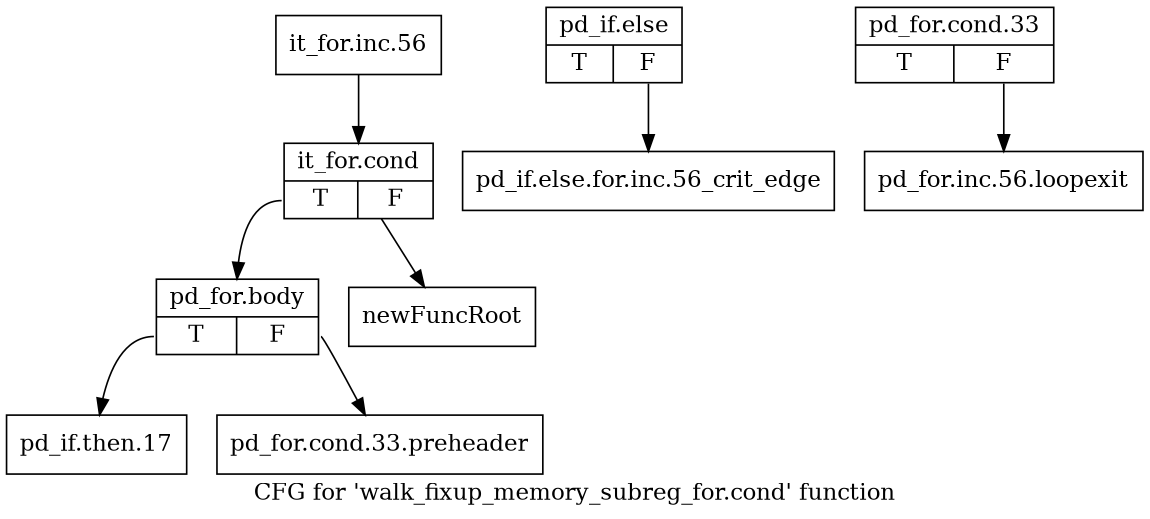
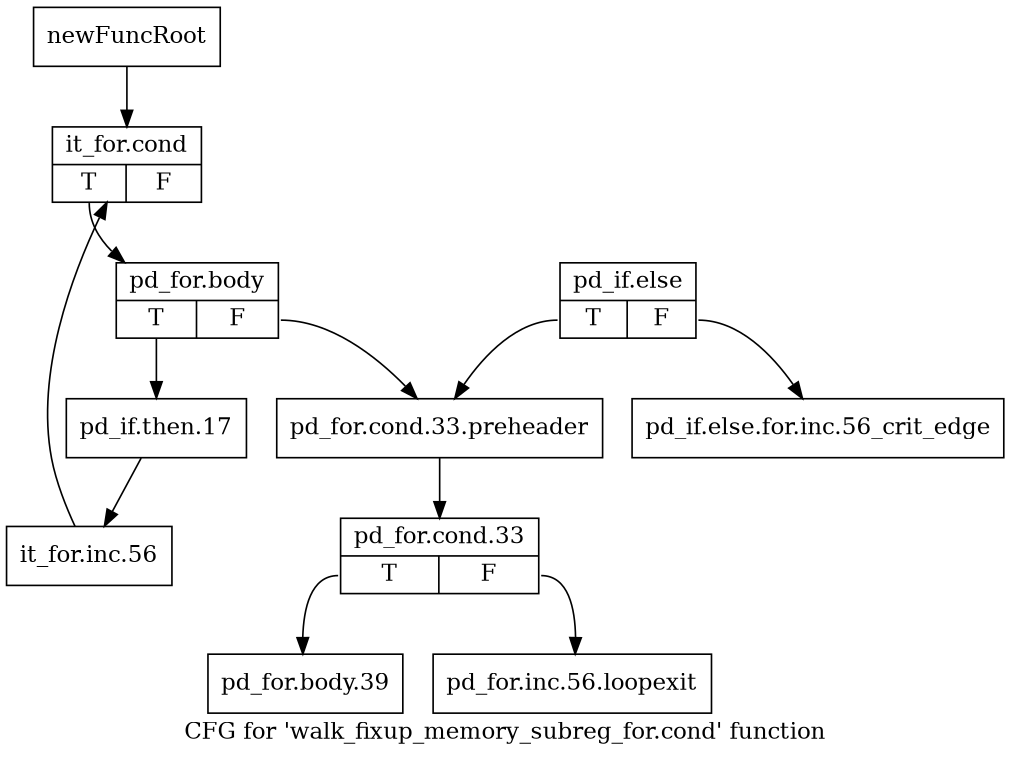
edge "it_for.cond" -> "newFuncRoot": reversed
edge "pd_if.else" -> "pd_for.cond.33.preheader": added
edge "pd_for.cond.33.preheader" -> "pd_for.cond.33": added
edge "pd_if.then.17" -> "it_for.inc.56": added
node "pd_for.body.39": added
